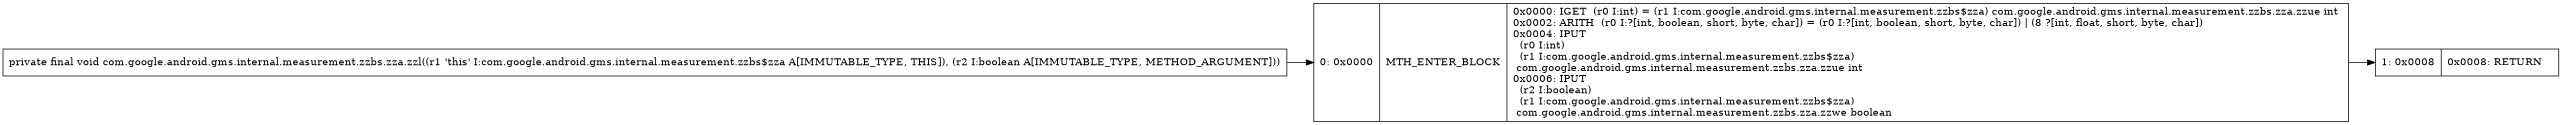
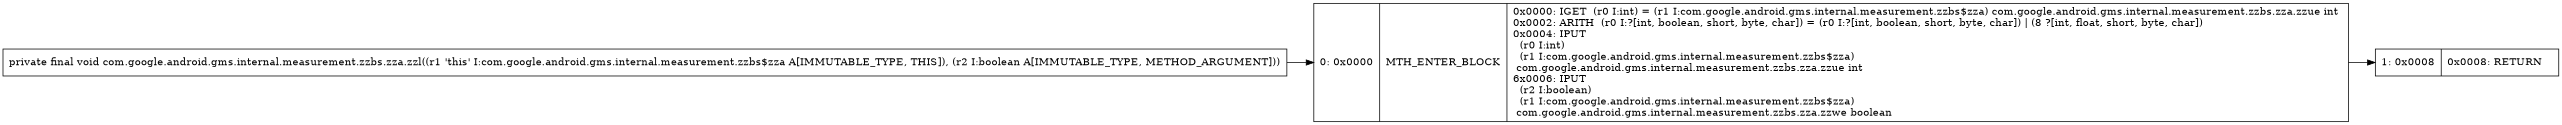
node "0: 0x0000": text "0x0006: IPUT" -> "6x0006: IPUT"
